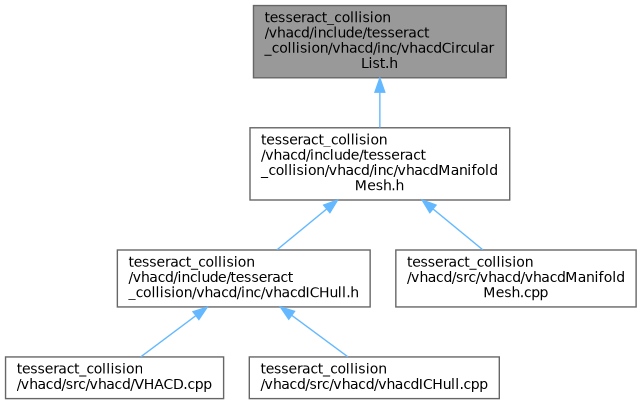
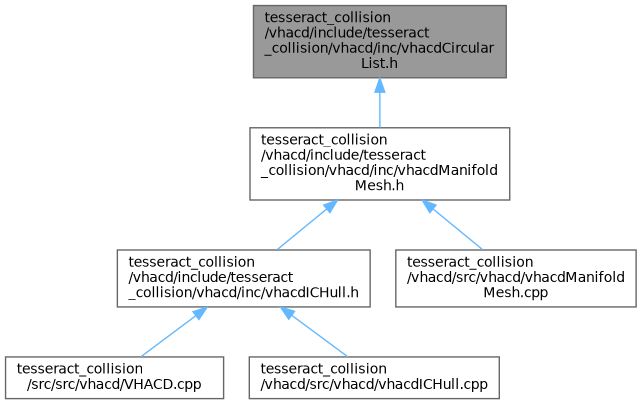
node "tesseract_collision /vhacd/src/vhacd/VHACD.cpp": label "tesseract_collision /vhacd/src/vhacd/VHACD.cpp" -> "tesseract_collision /src/src/vhacd/VHACD.cpp"
